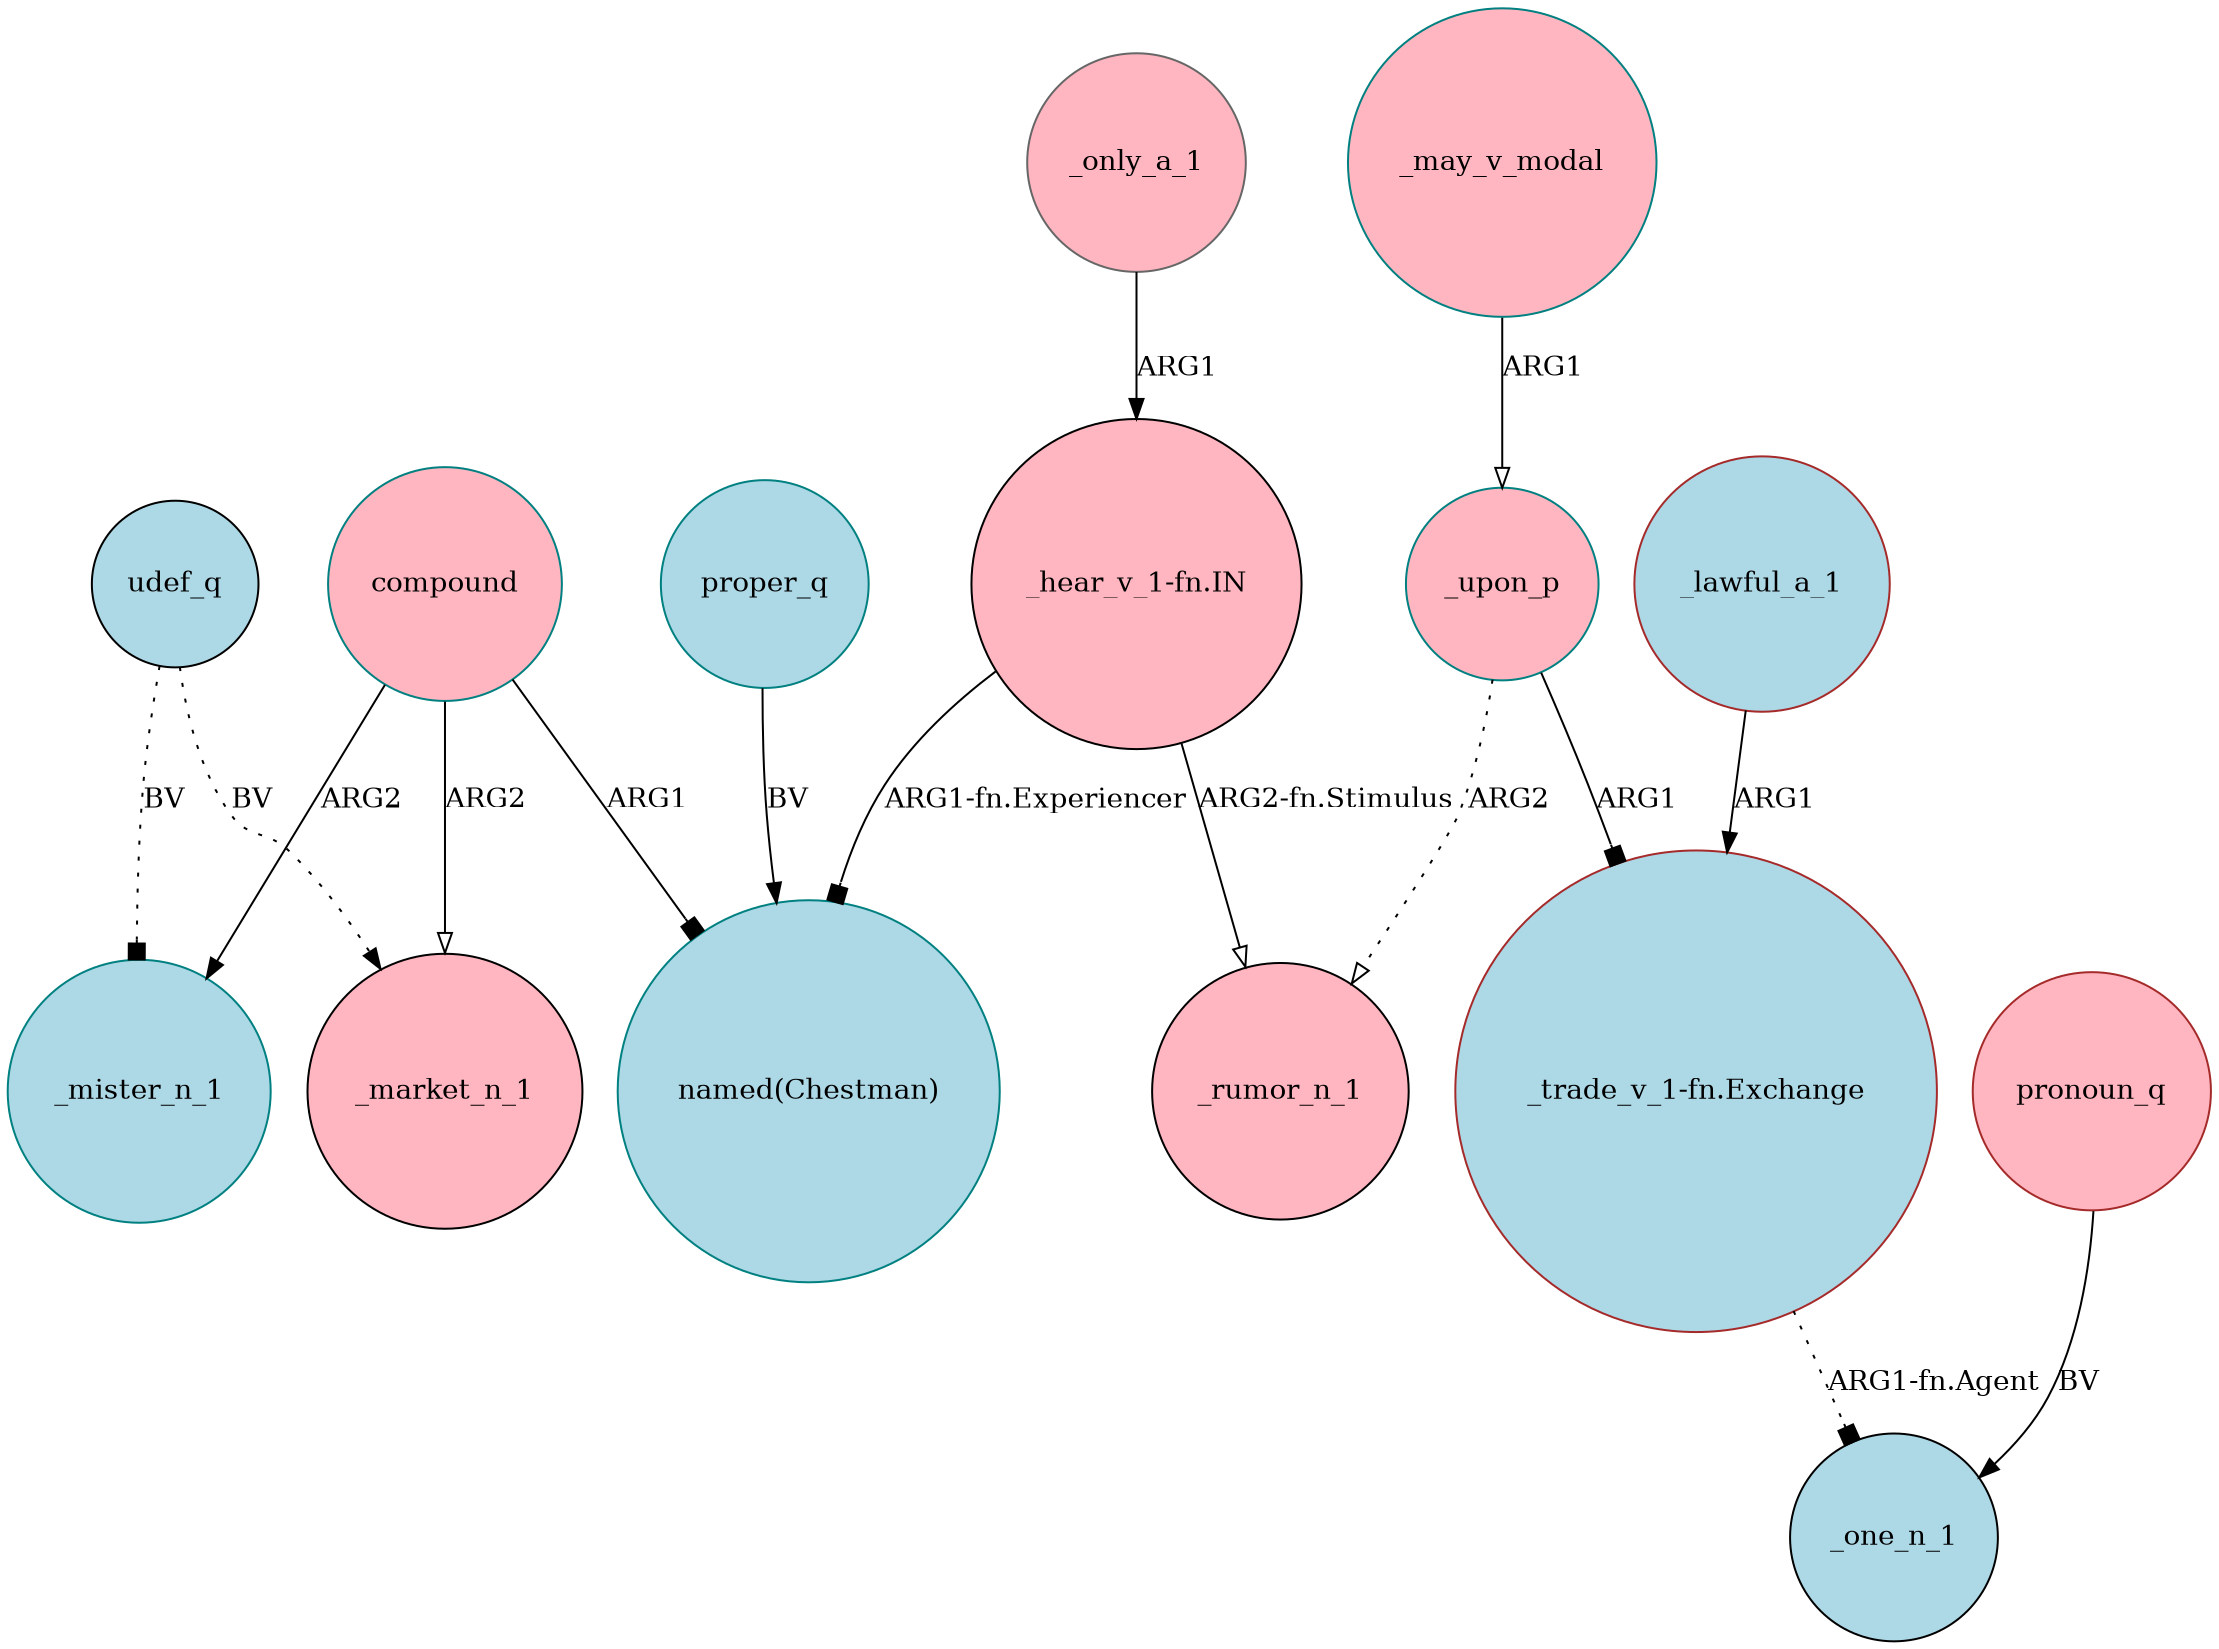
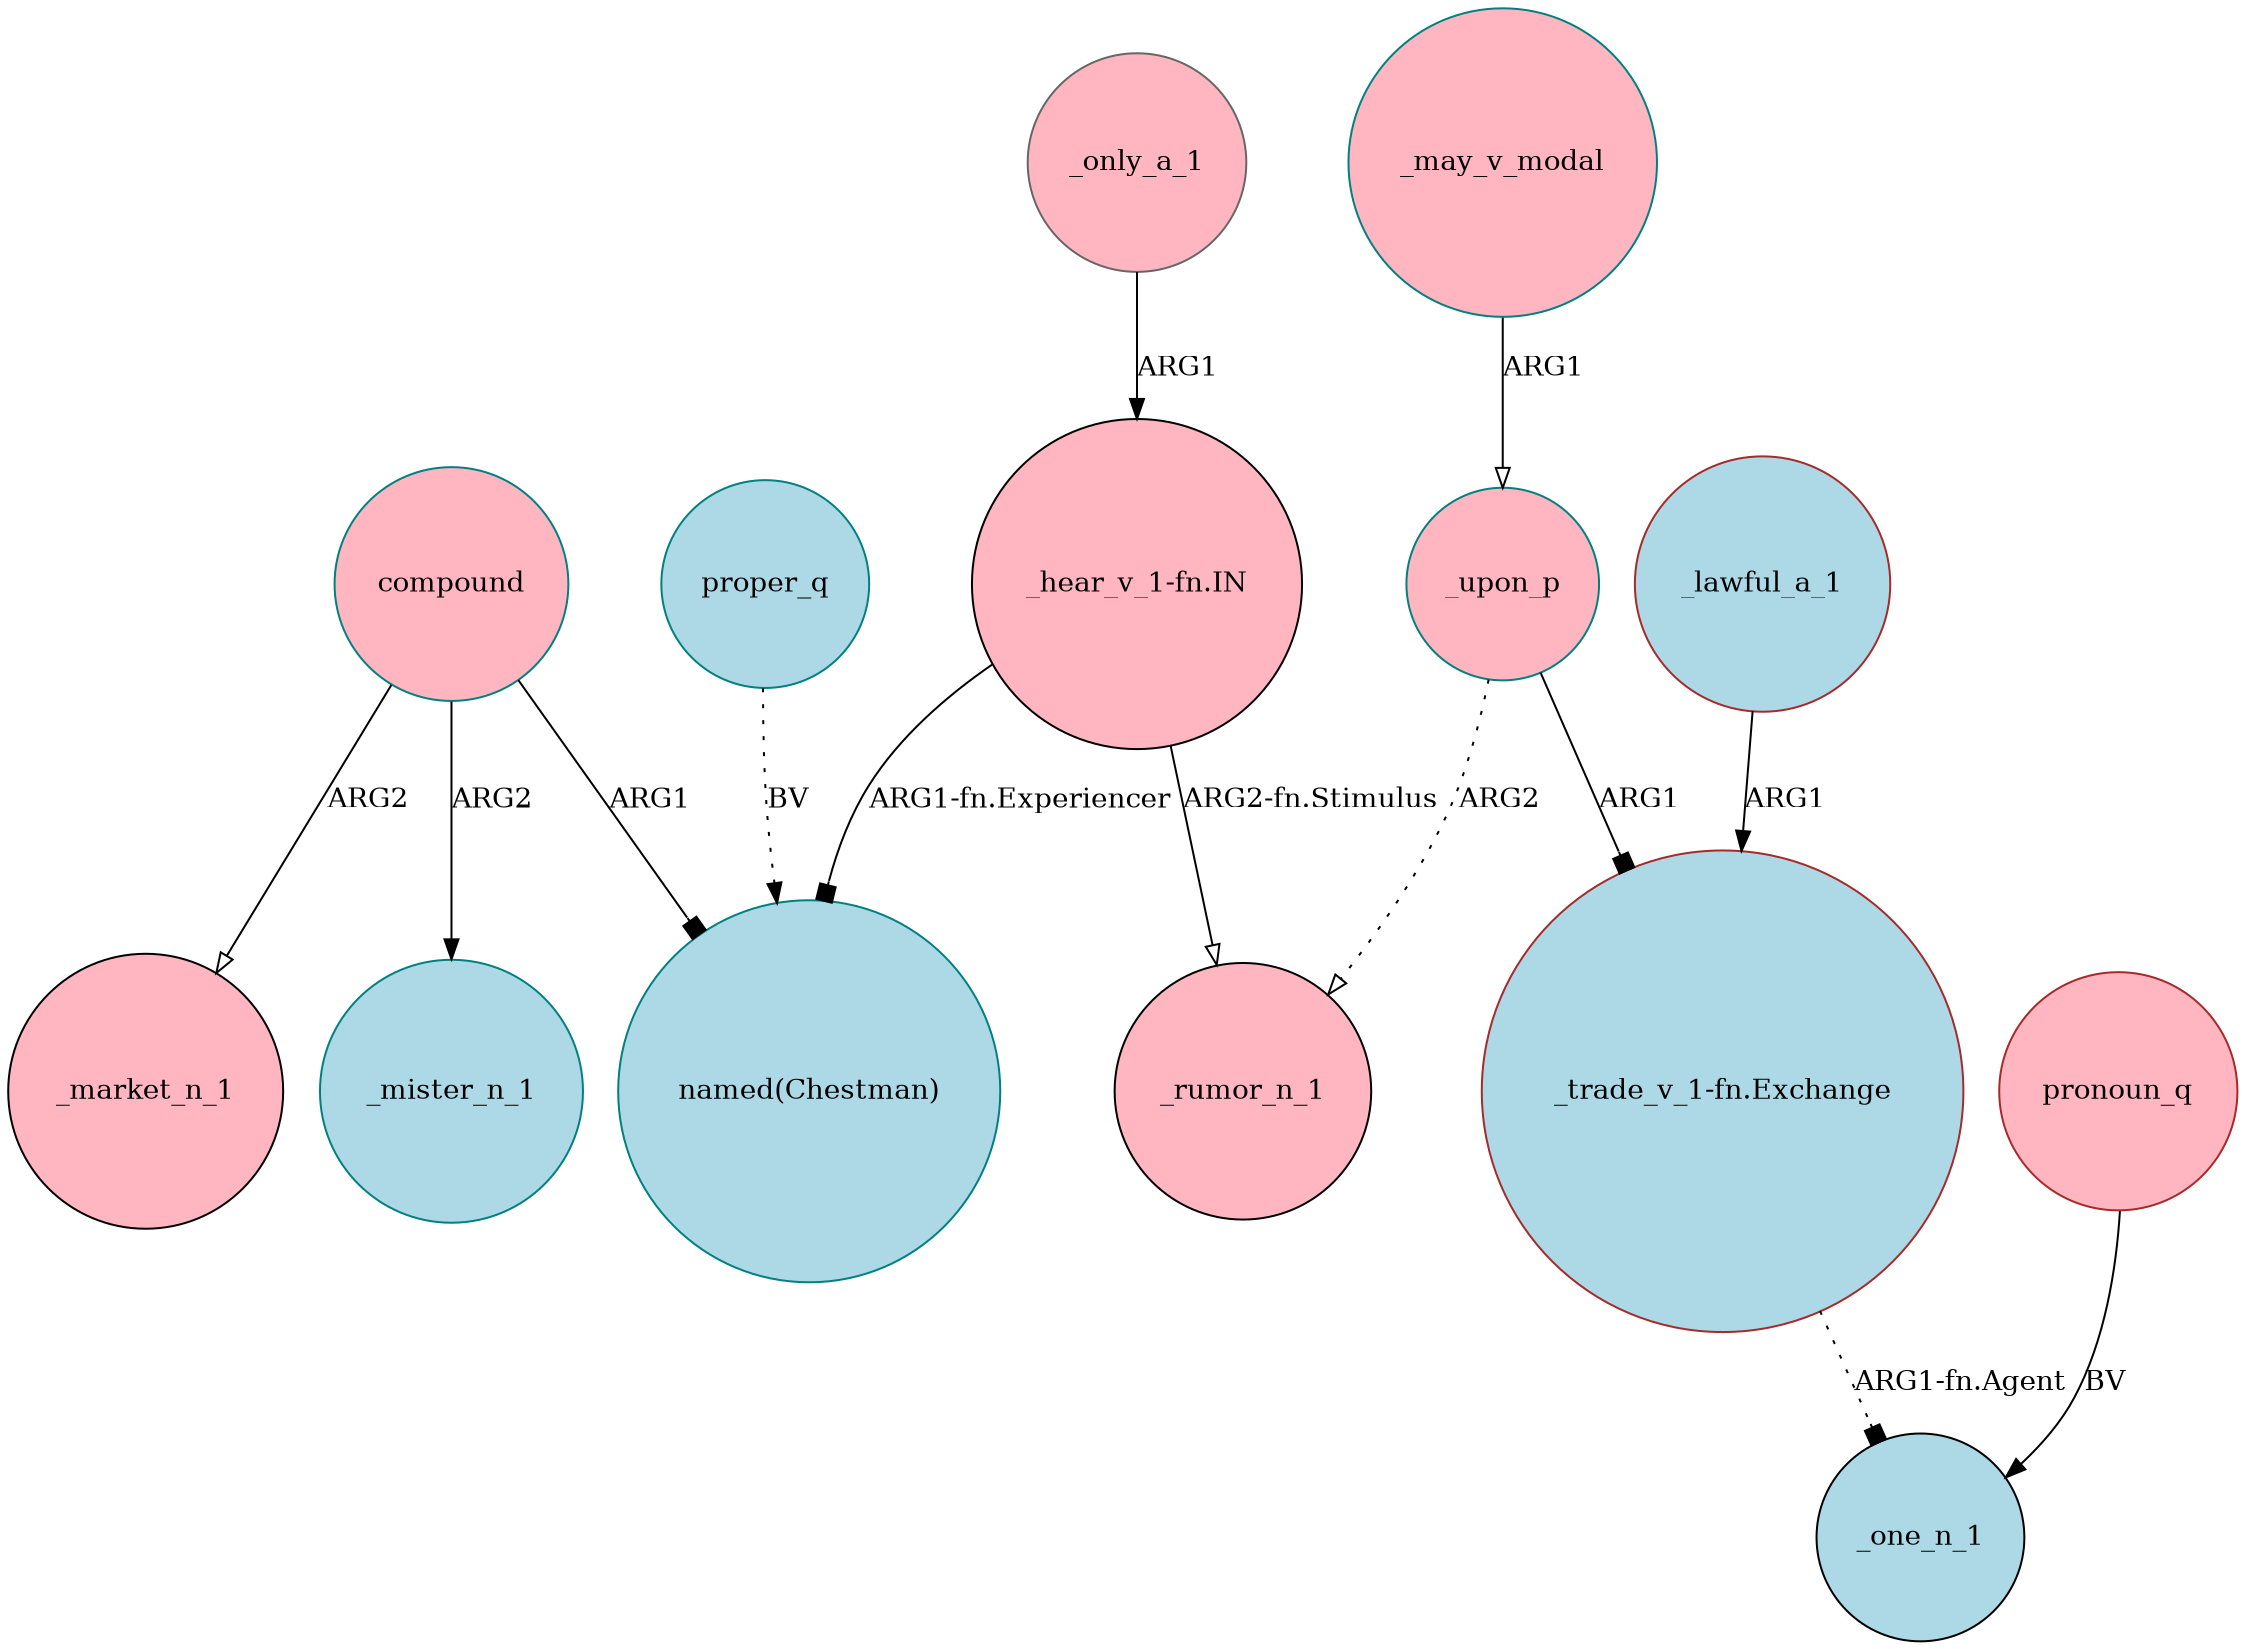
node "udef_q": removed
edge "proper_q" -> "named(Chestman)": style solid -> dotted
